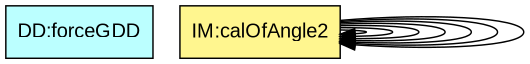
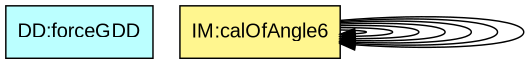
node "IM:calOfAngle2": label "IM:calOfAngle2" -> "IM:calOfAngle6"
